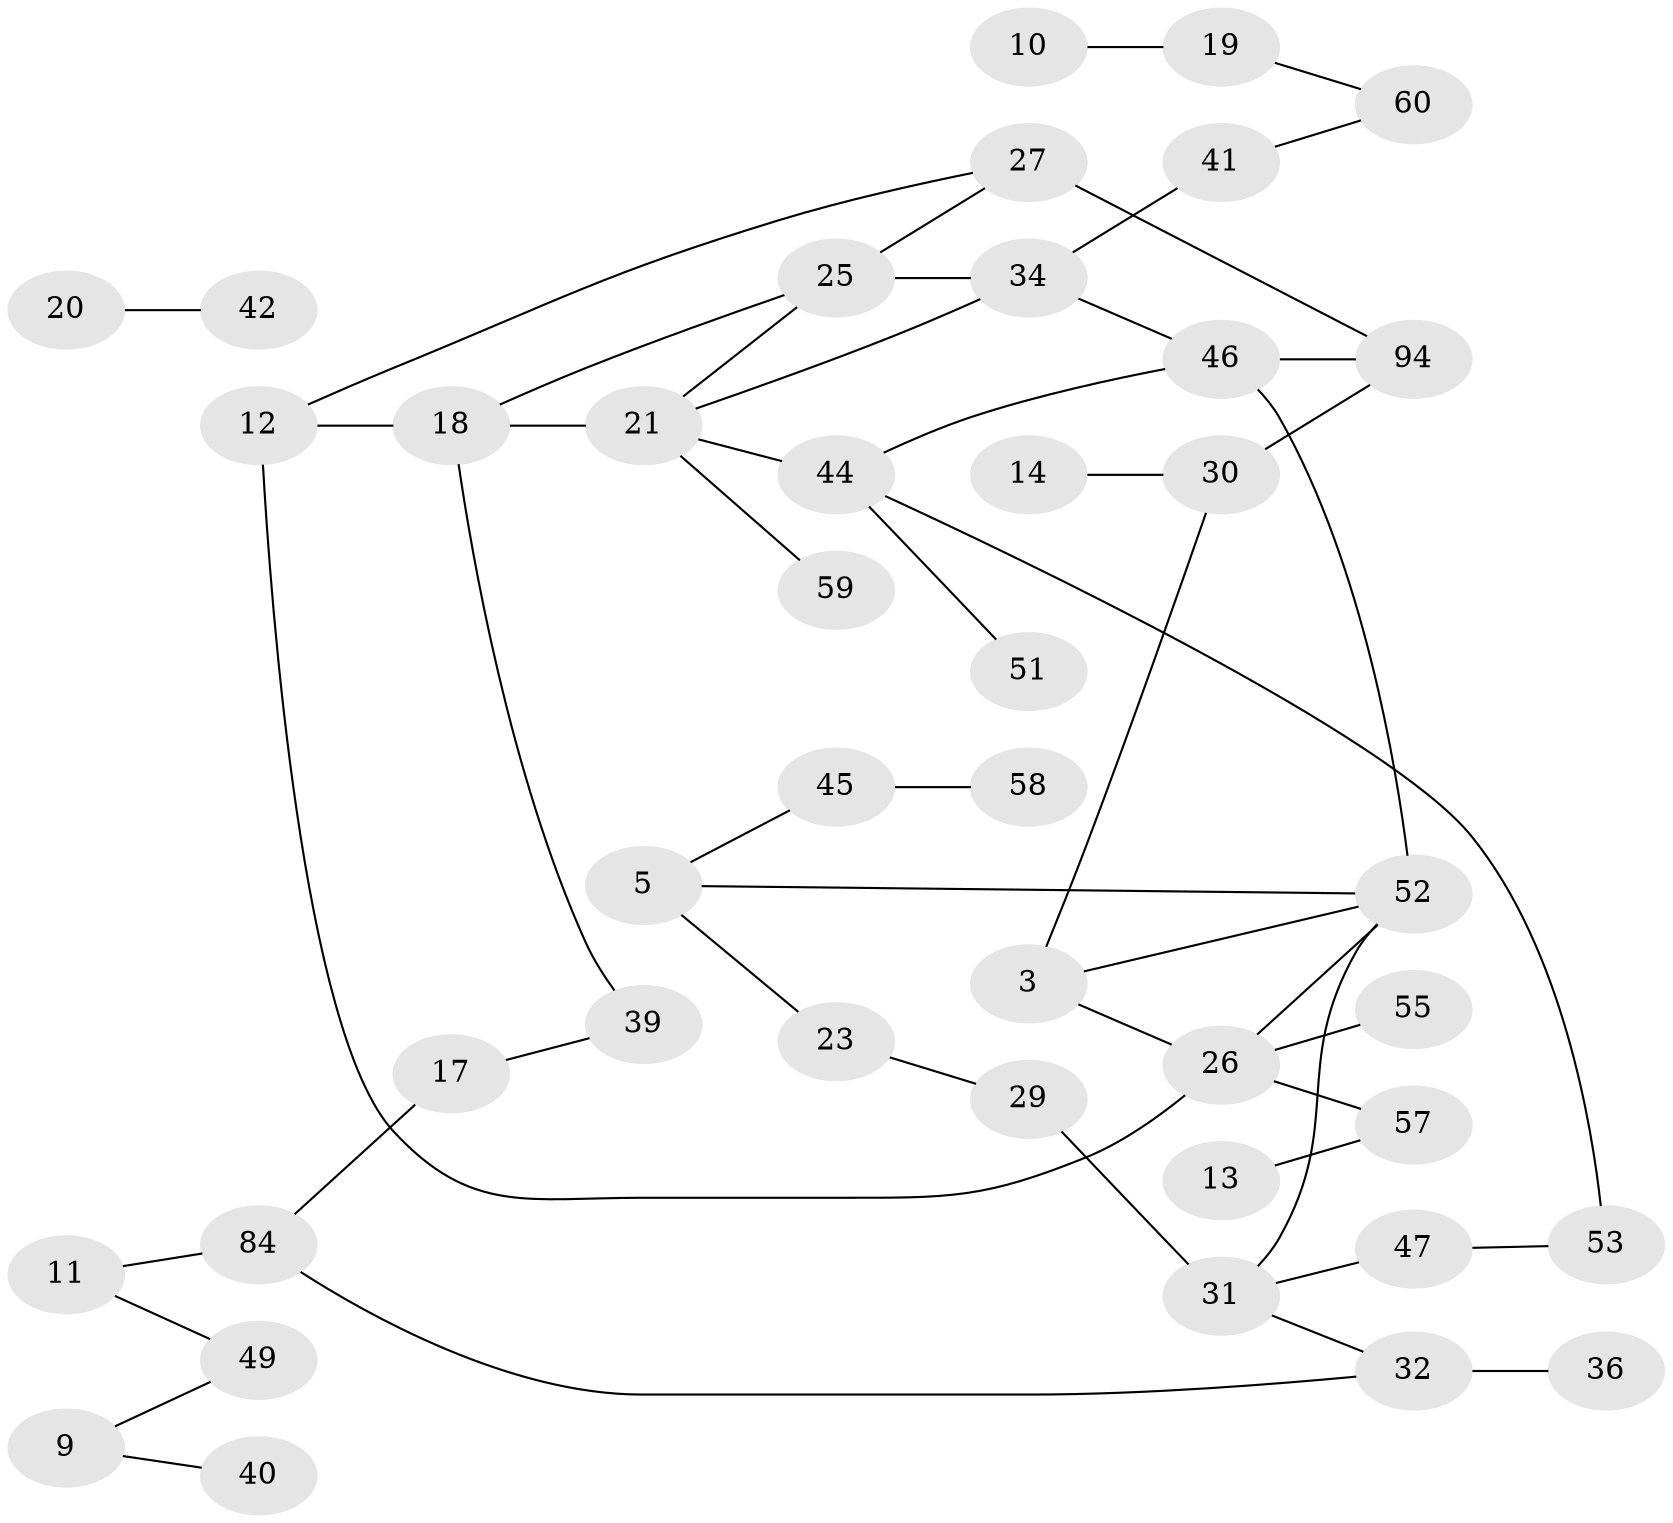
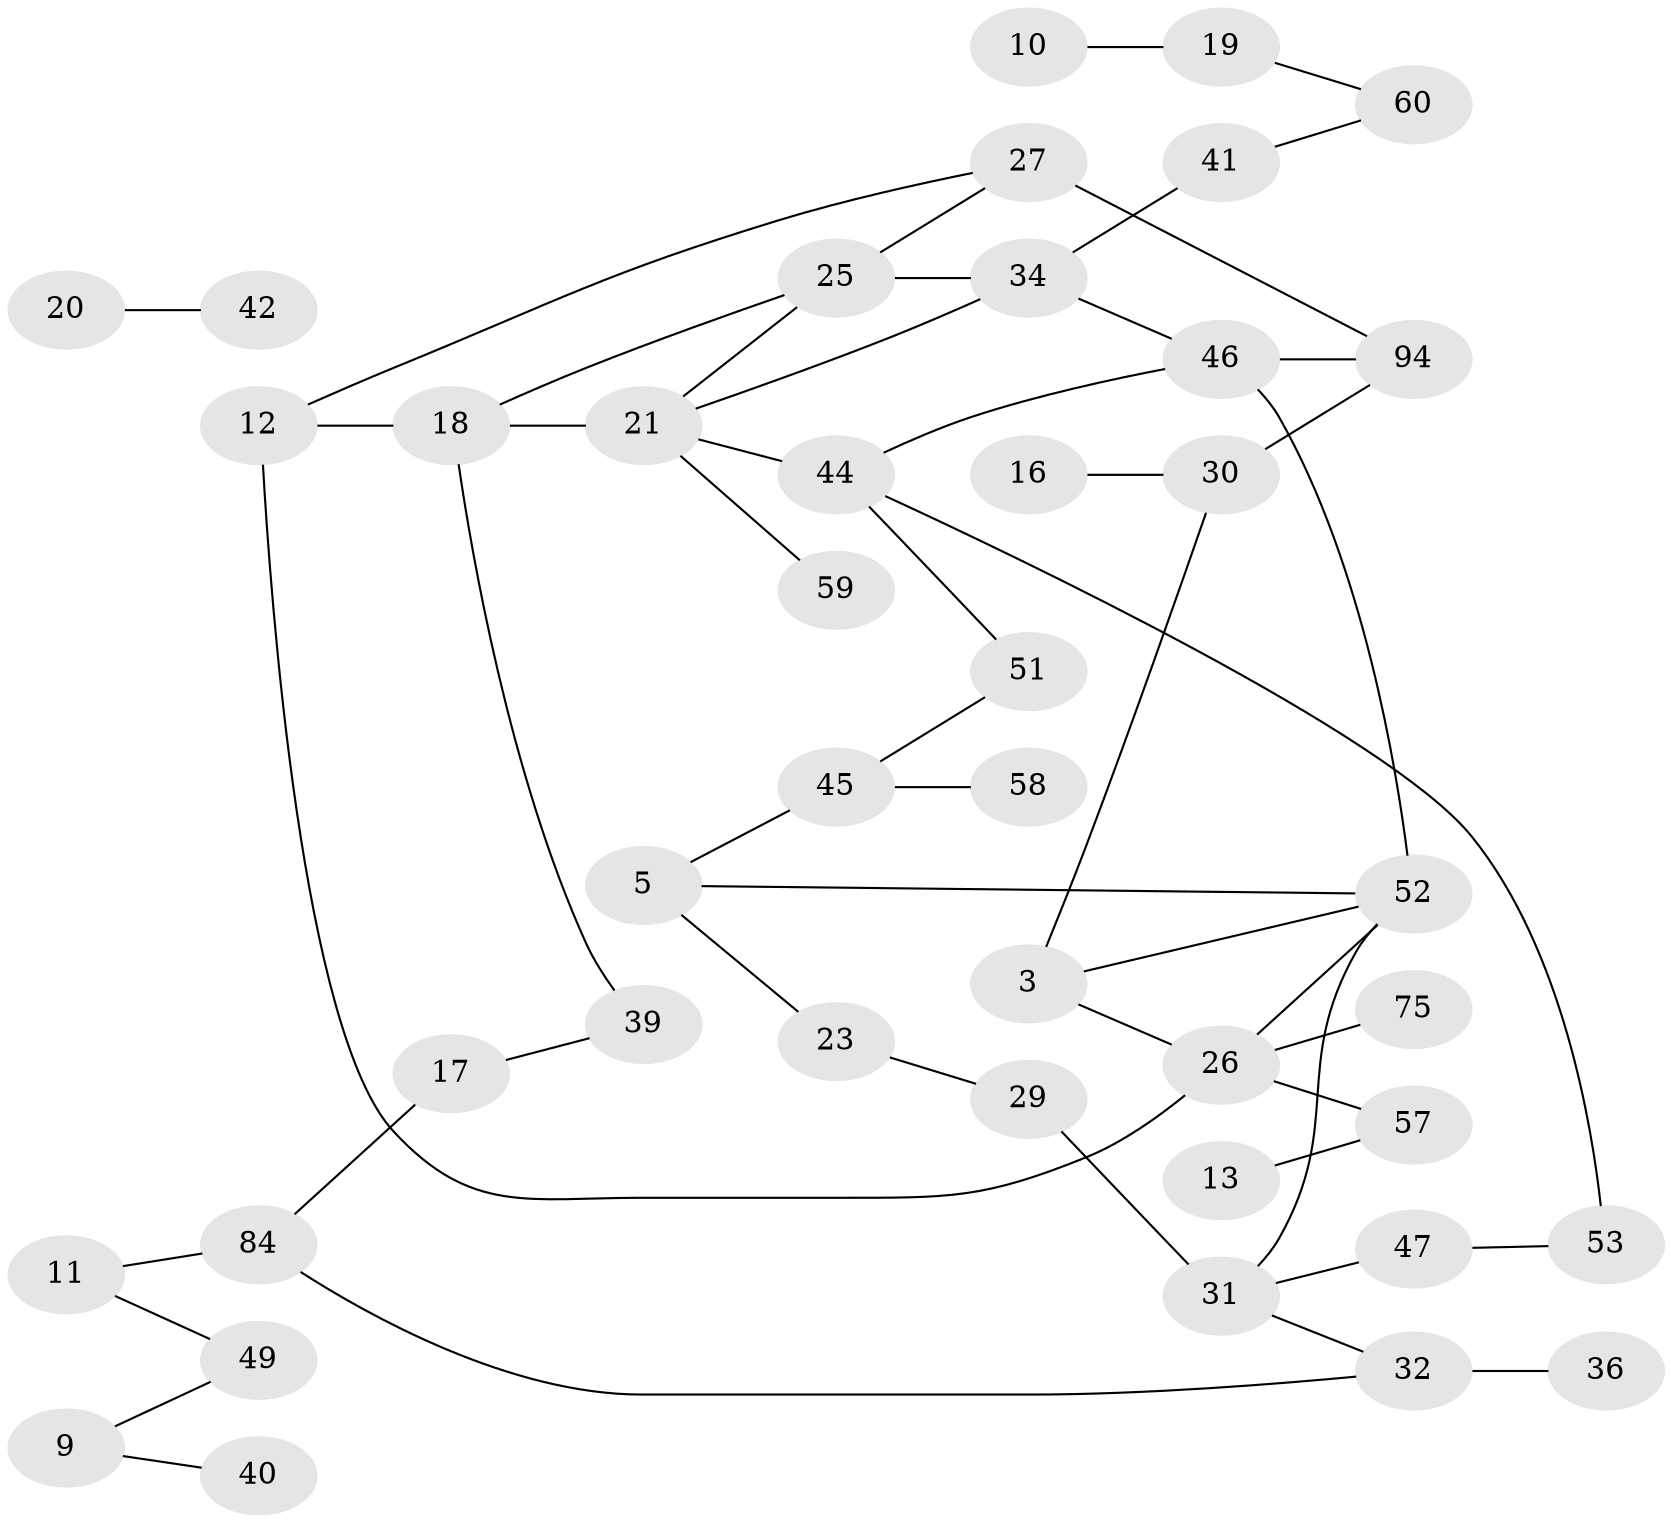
node "14": label "14" -> "16"
edge "51" -- "45": added
node "55": label "55" -> "75"
